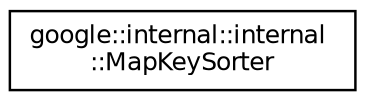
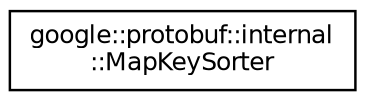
node "google::internal::internal ::MapKeySorter": label "google::internal::internal ::MapKeySorter" -> "google::protobuf::internal ::MapKeySorter"
